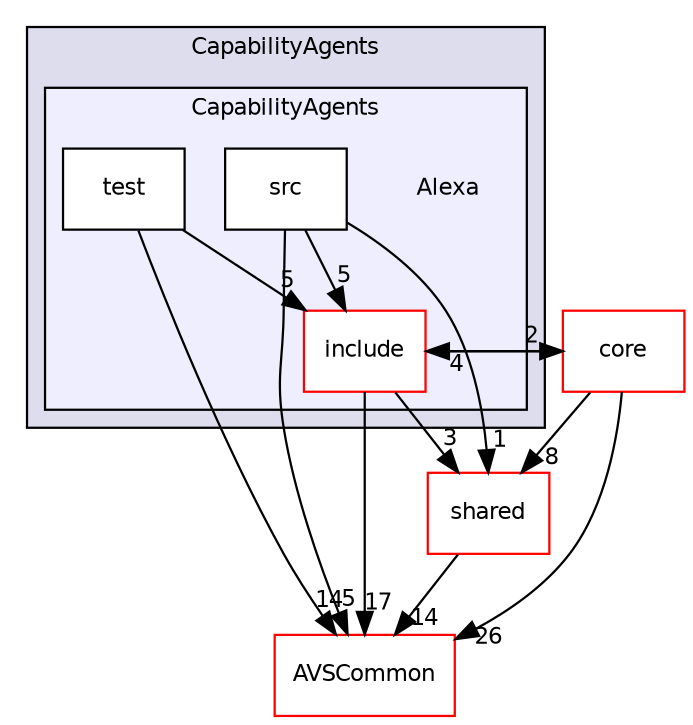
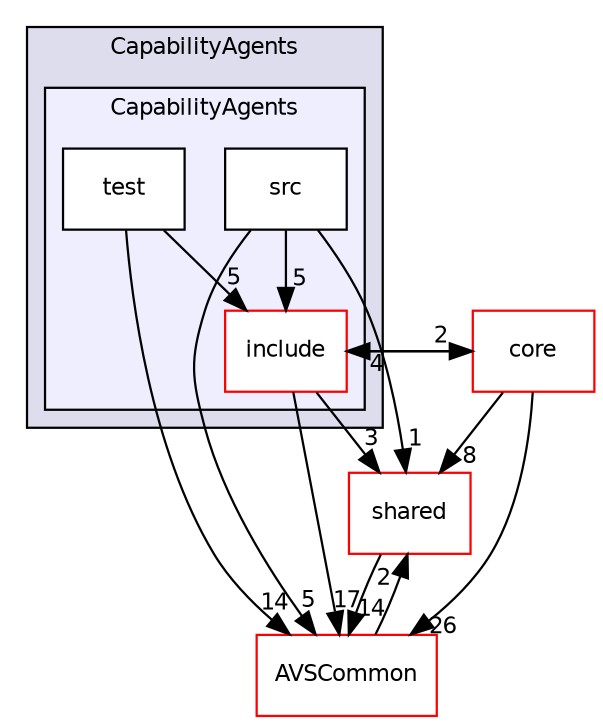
node "Alexa": removed
edge "AVSCommon" -> "shared": added
